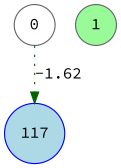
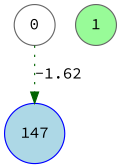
node "117": label "117" -> "147"
